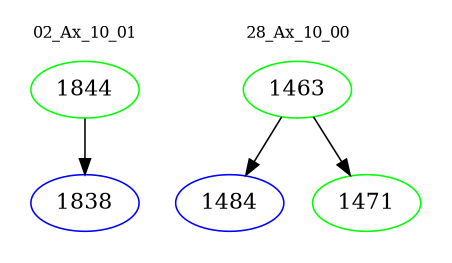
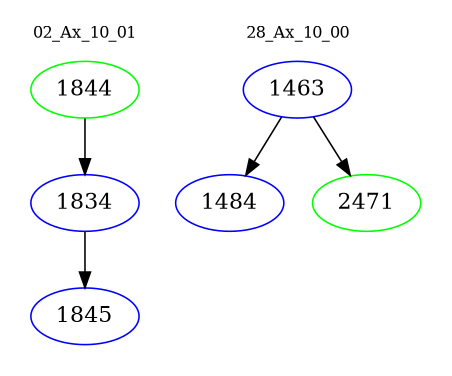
node "1463": color green -> blue
node "1838": label "1838" -> "1834"
node "1471": label "1471" -> "2471"
node "1845": added
